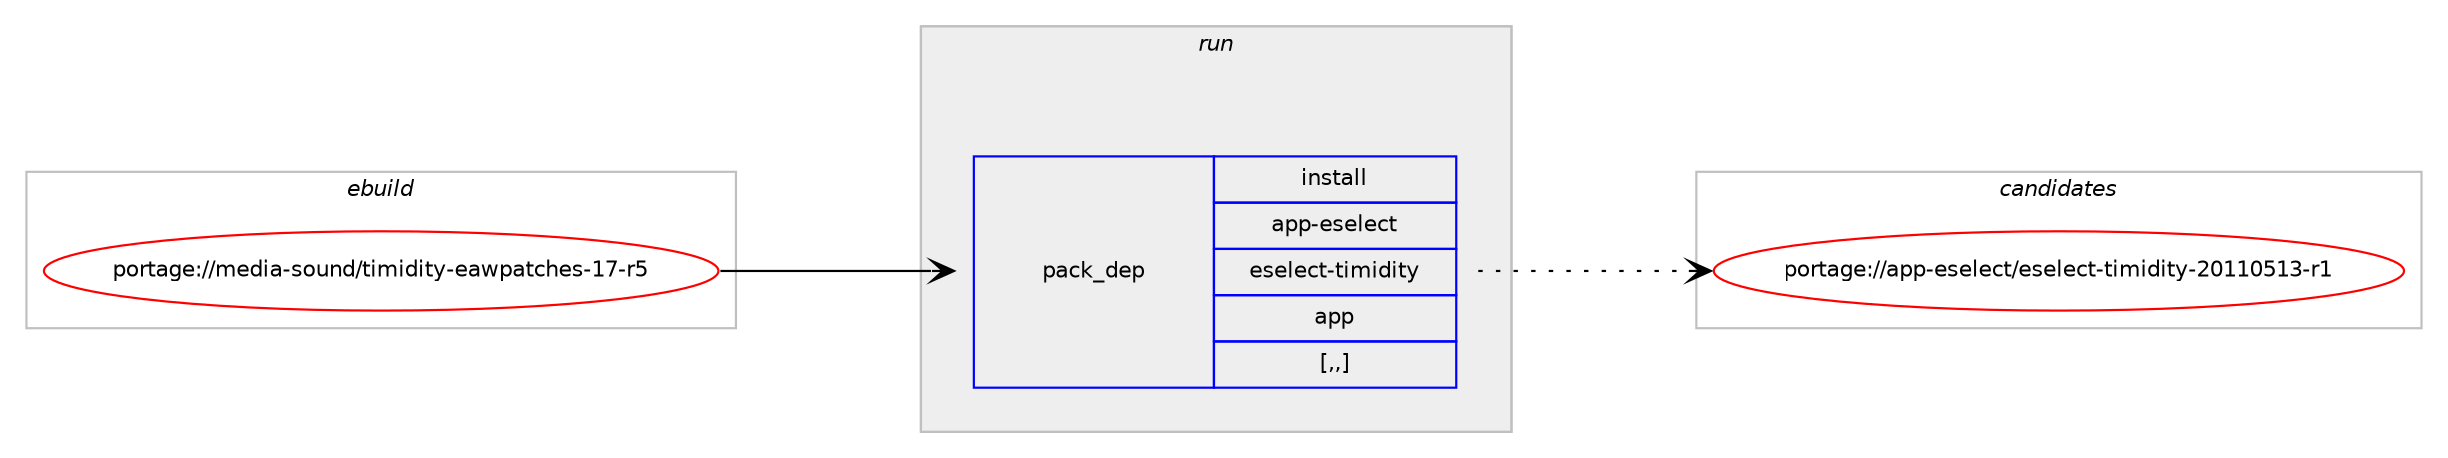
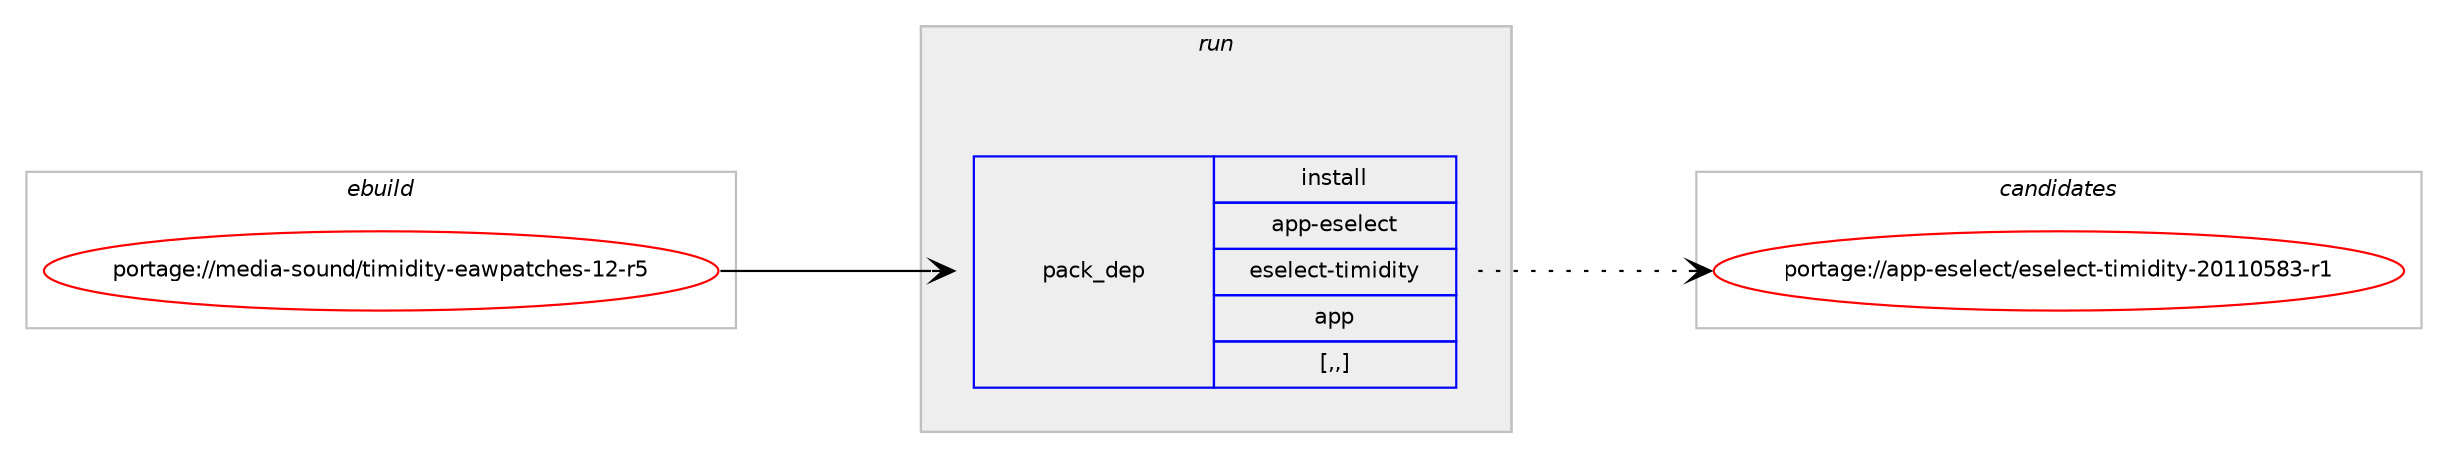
node "portage://media-sound/timidity-eawpatches-17-r5": label "portage://media-sound/timidity-eawpatches-17-r5" -> "portage://media-sound/timidity-eawpatches-12-r5"
node "portage://app-eselect/eselect-timidity-20110513-r1": label "portage://app-eselect/eselect-timidity-20110513-r1" -> "portage://app-eselect/eselect-timidity-20110583-r1"
